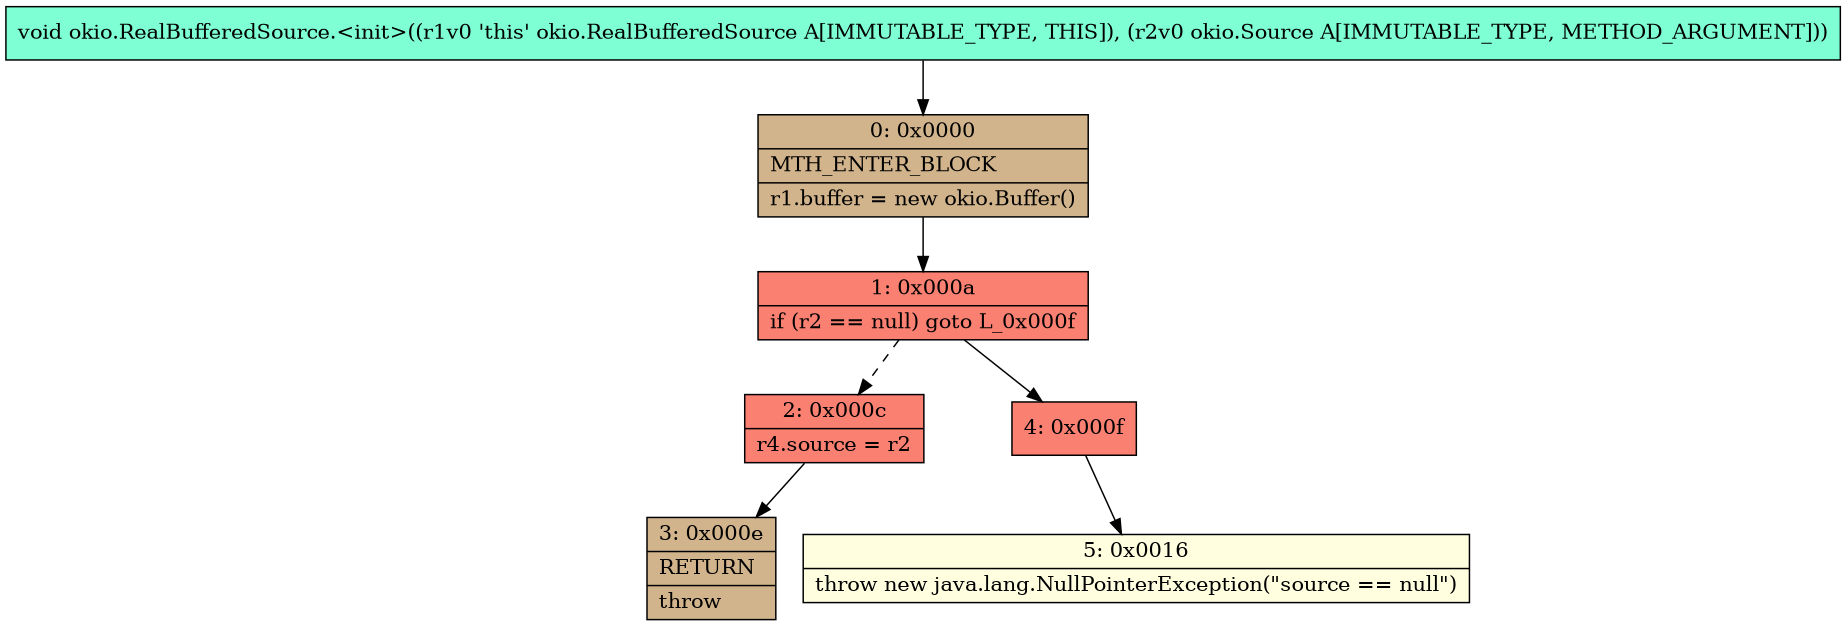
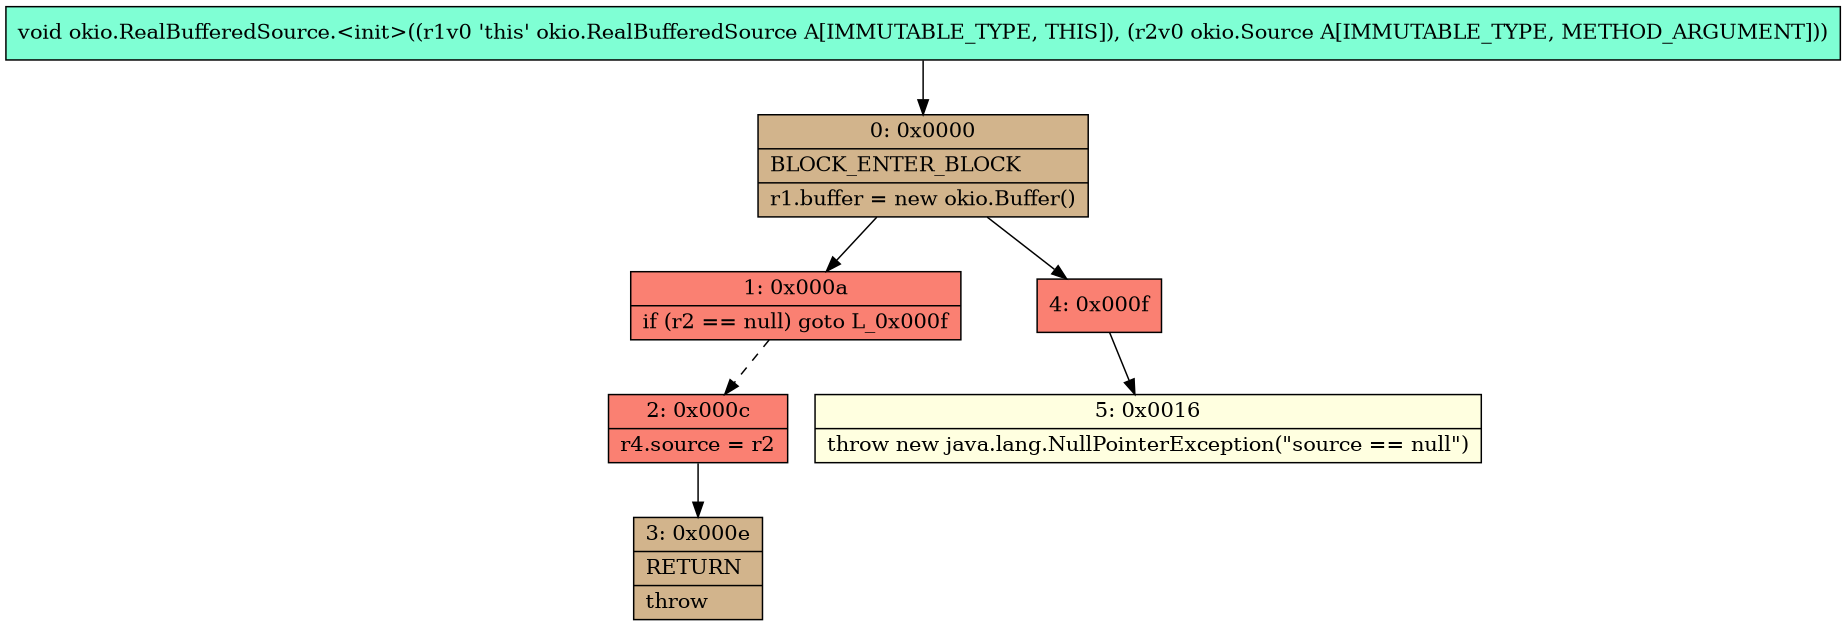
node "0: 0x0000": text "MTH_ENTER_BLOCK" -> "BLOCK_ENTER_BLOCK"
edge "1: 0x000a" -> "4: 0x000f": now "0: 0x0000" -> "4: 0x000f"
